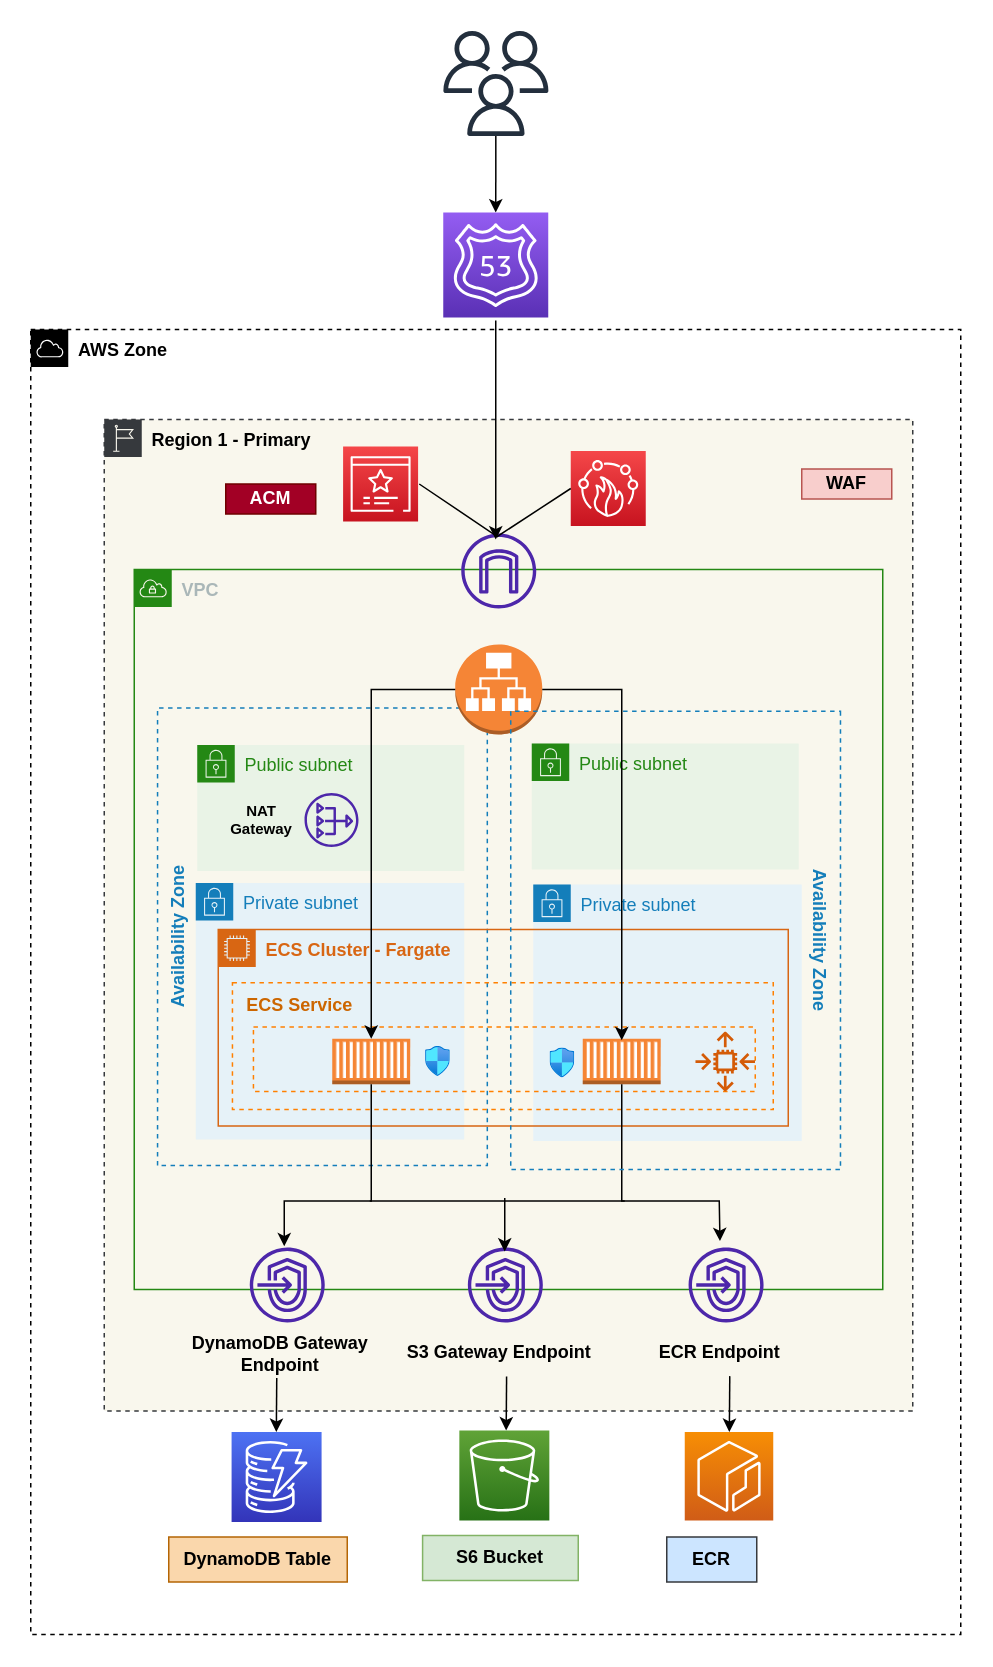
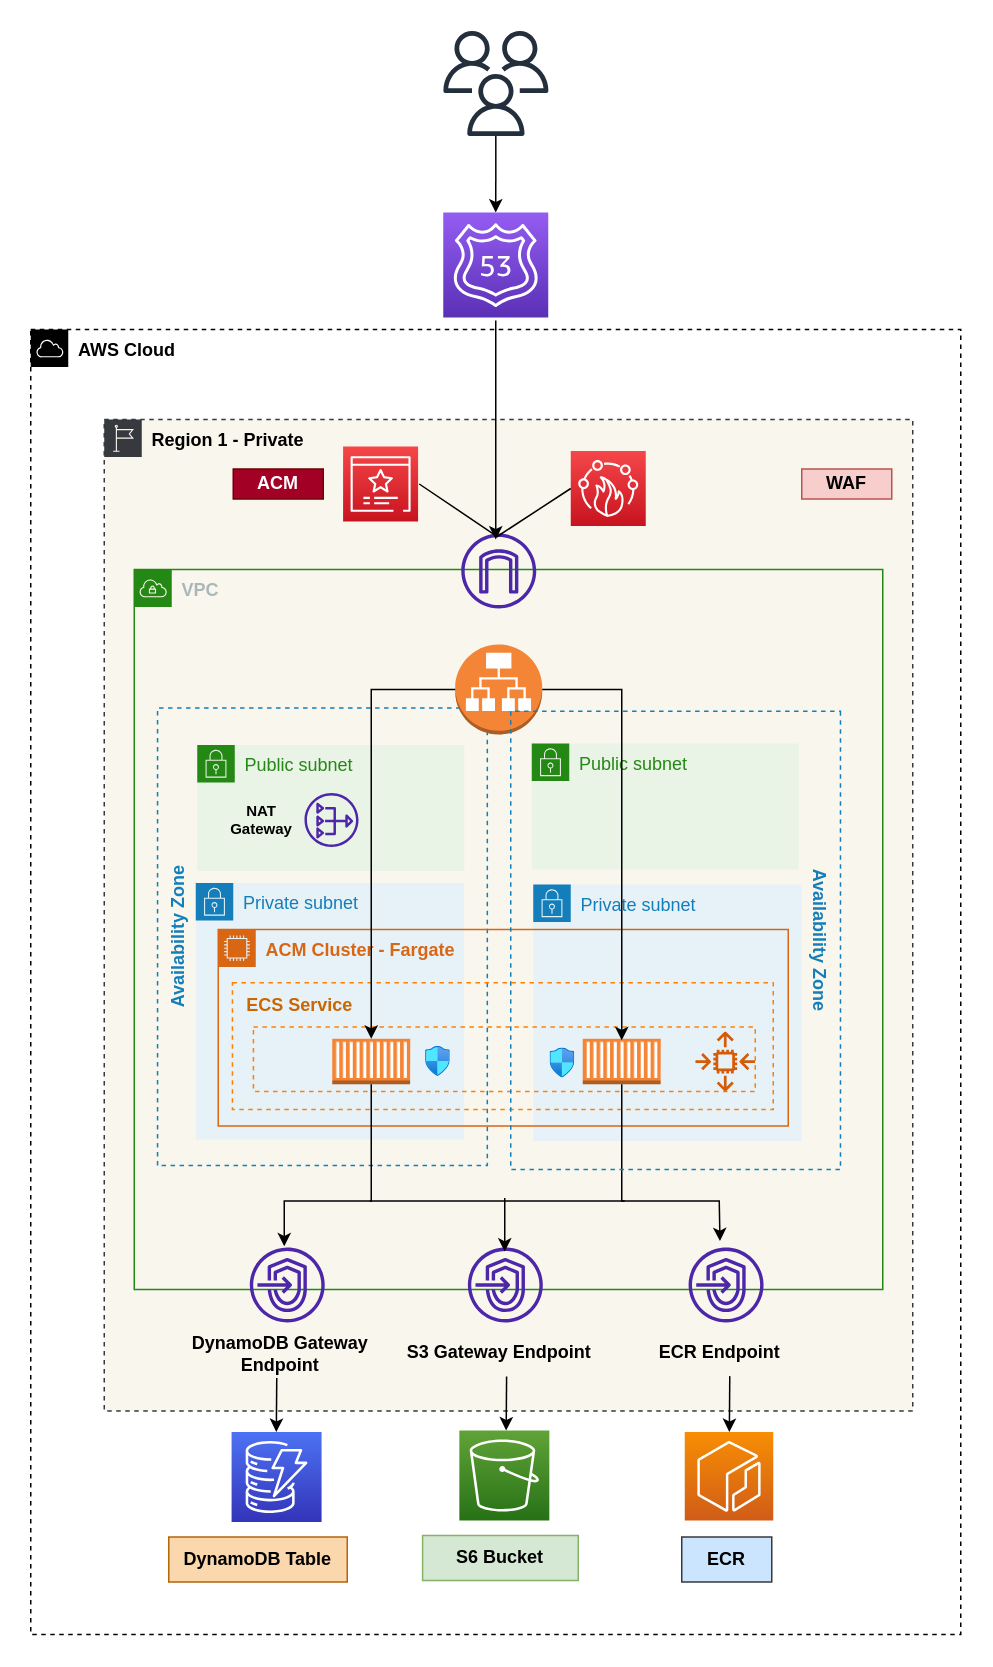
node "AWS Zone": label "AWS Zone" -> "AWS Cloud"
node "Region 1 - Primary": label "Region 1 - Primary" -> "Region 1 - Private"
node "ACM": moved (271, 499) -> (278, 484)
node "ECS Cluster - Fargate": label "ECS Cluster - Fargate" -> "ACM Cluster - Fargate"
node "ECR": moved (712, 1559) -> (727, 1559)
